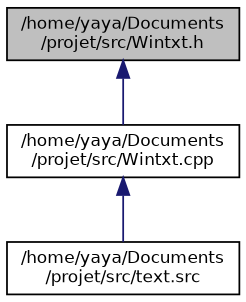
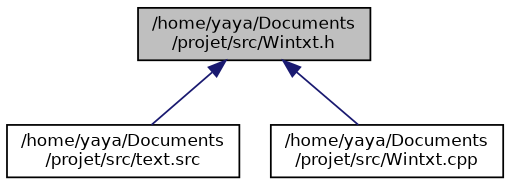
edge "/home/yaya/Documents /projet/src/text.src" -> "/home/yaya/Documents /projet/src/Wintxt.cpp": now "/home/yaya/Documents /projet/src/text.src" -> "/home/yaya/Documents /projet/src/Wintxt.h"
